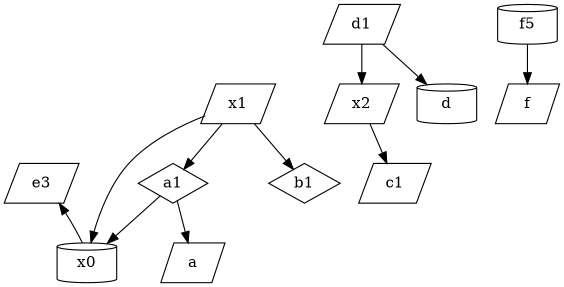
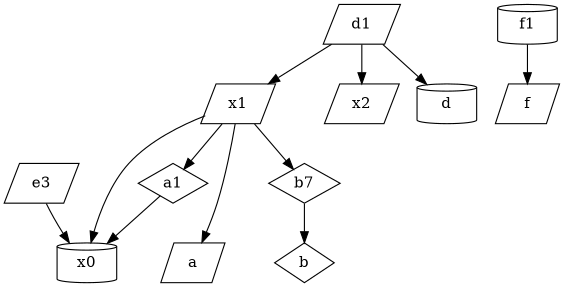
node "f5": label "f5" -> "f1"
edge "d1" -> "x1": added
node "b1": label "b1" -> "b7"
node "c1": removed
edge "a1" -> "a": now "x1" -> "a"
edge "x0" -> "e3": reversed
node "b": added
